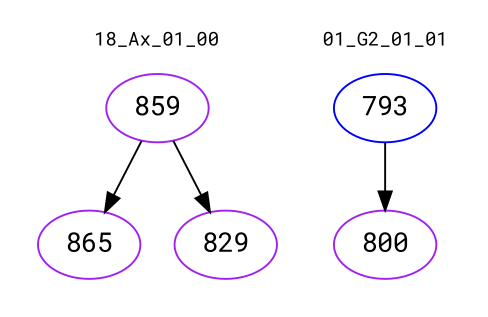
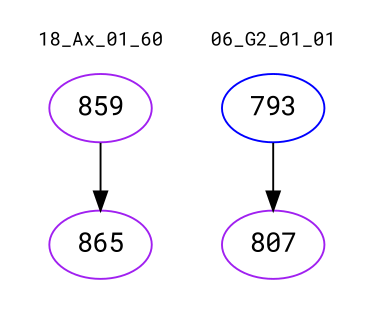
cluster "18_Ax_01_00": label "18_Ax_01_00" -> "18_Ax_01_60"
cluster "01_G2_01_01": label "01_G2_01_01" -> "06_G2_01_01"
node "829": removed
node "800": label "800" -> "807"
